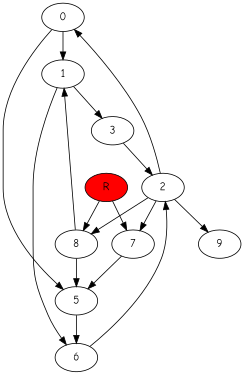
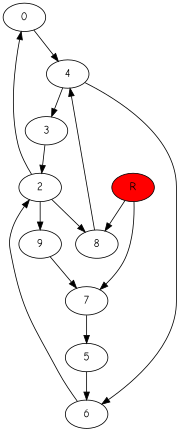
node "1": label "1" -> "4"
edge "0" -> "5": removed
edge "2" -> "7": now "9" -> "7"
edge "8" -> "5": removed
